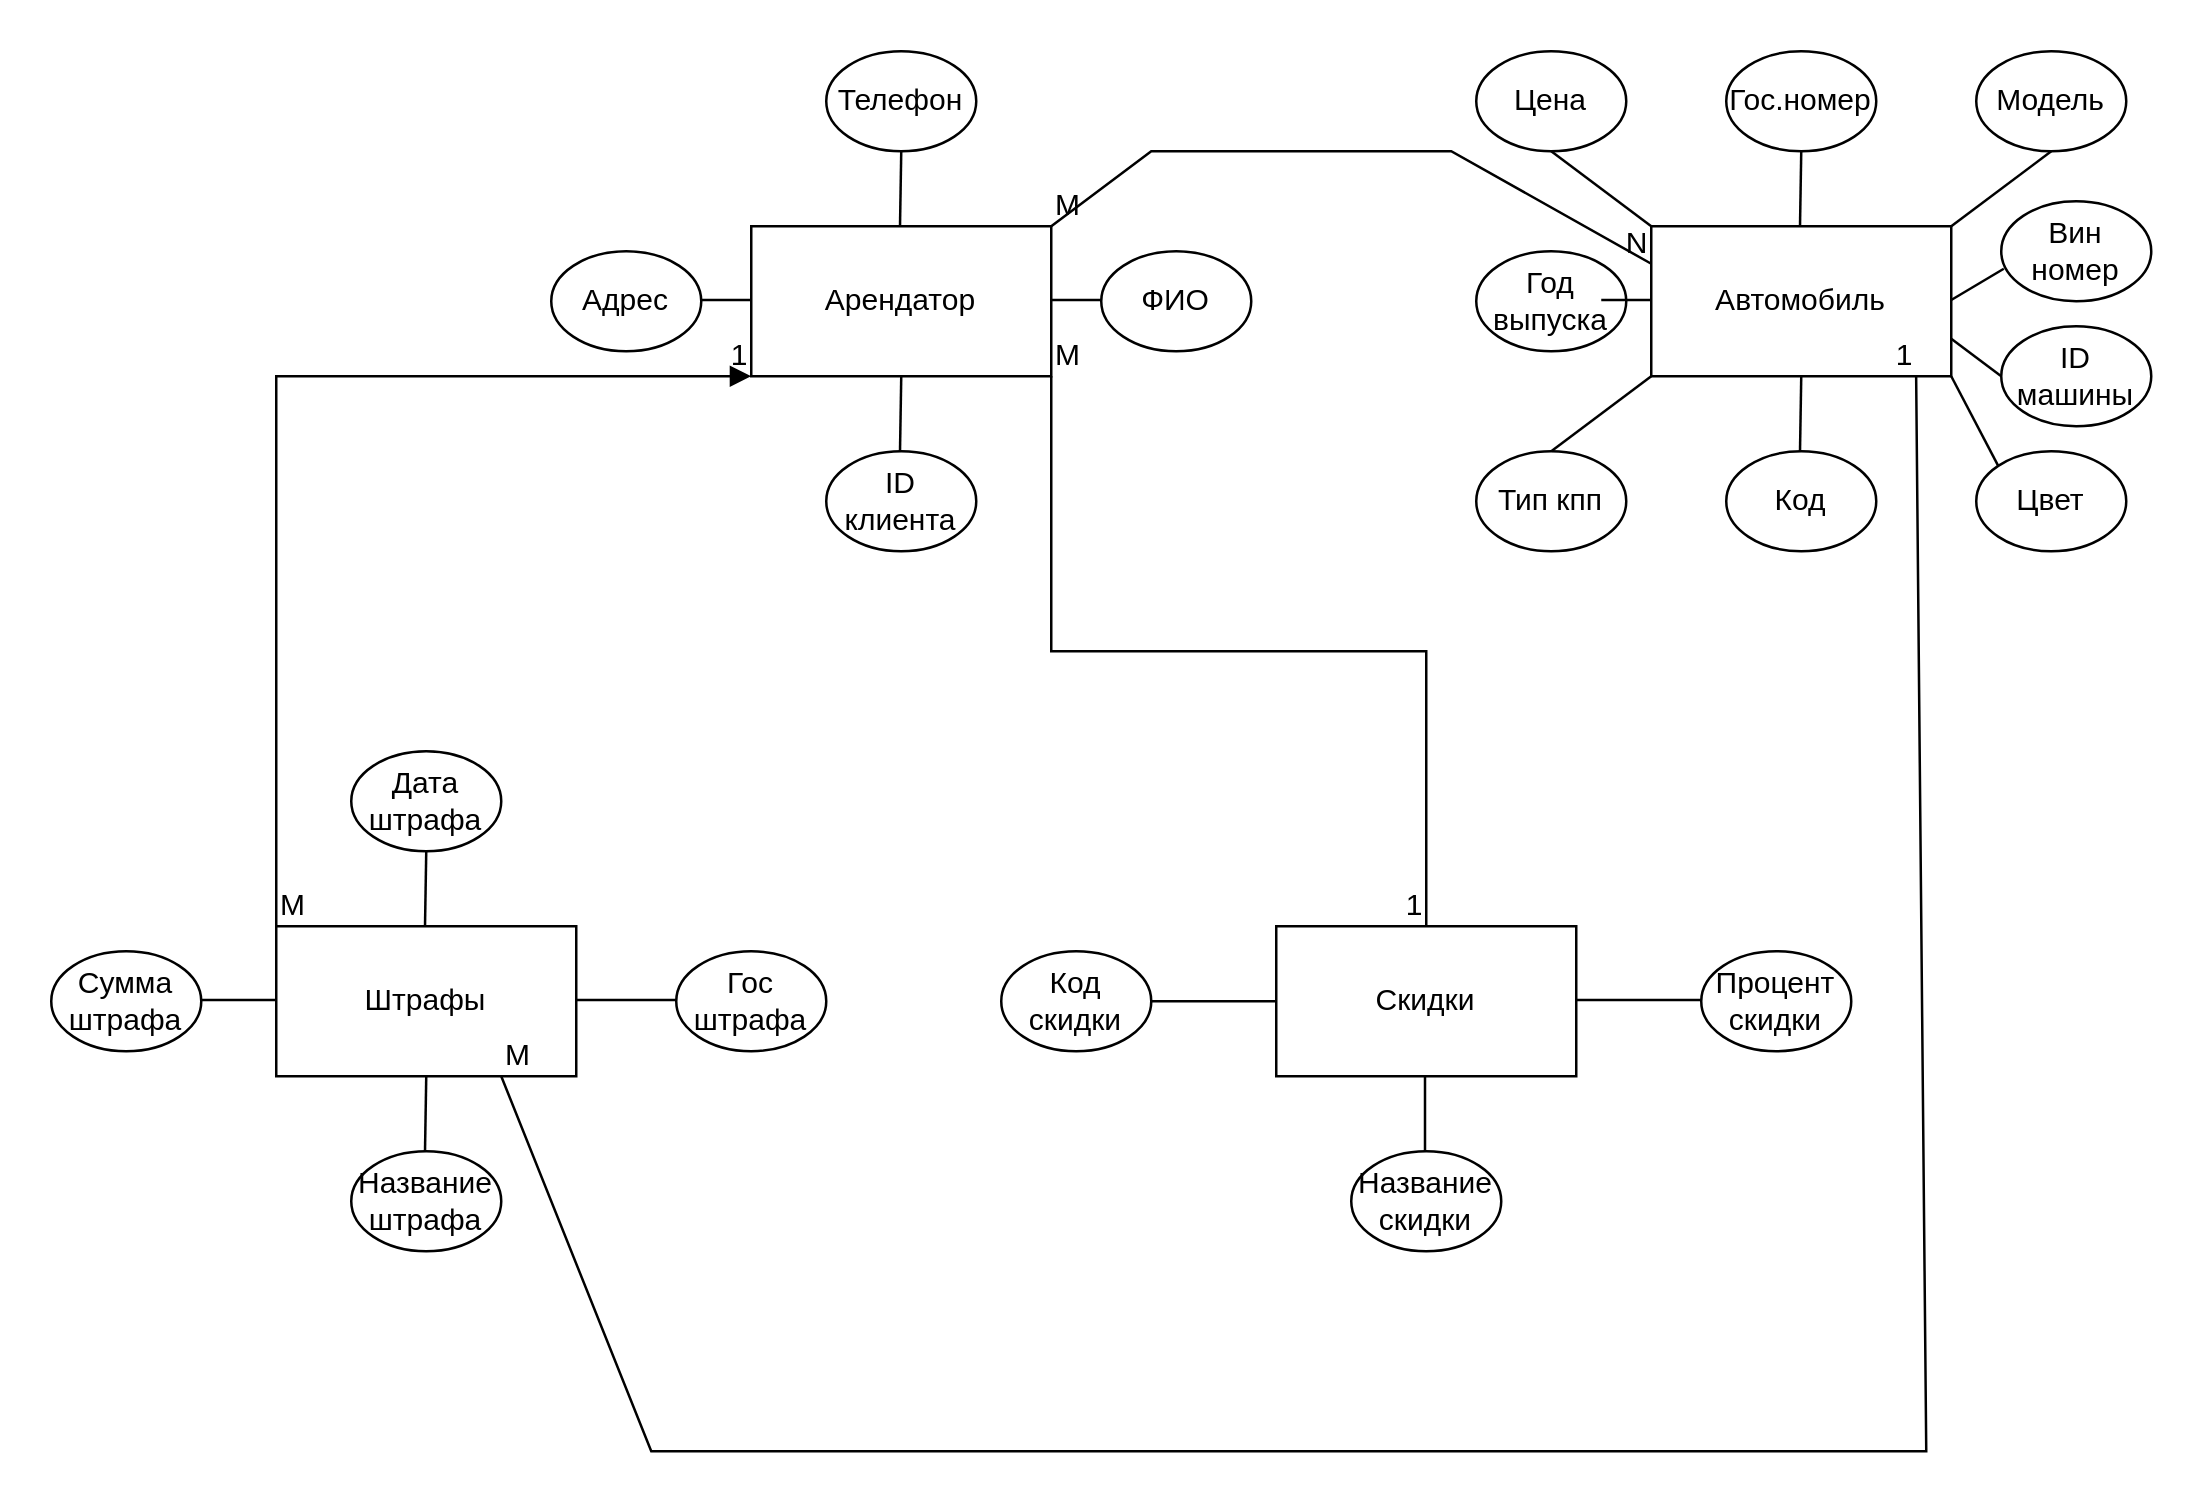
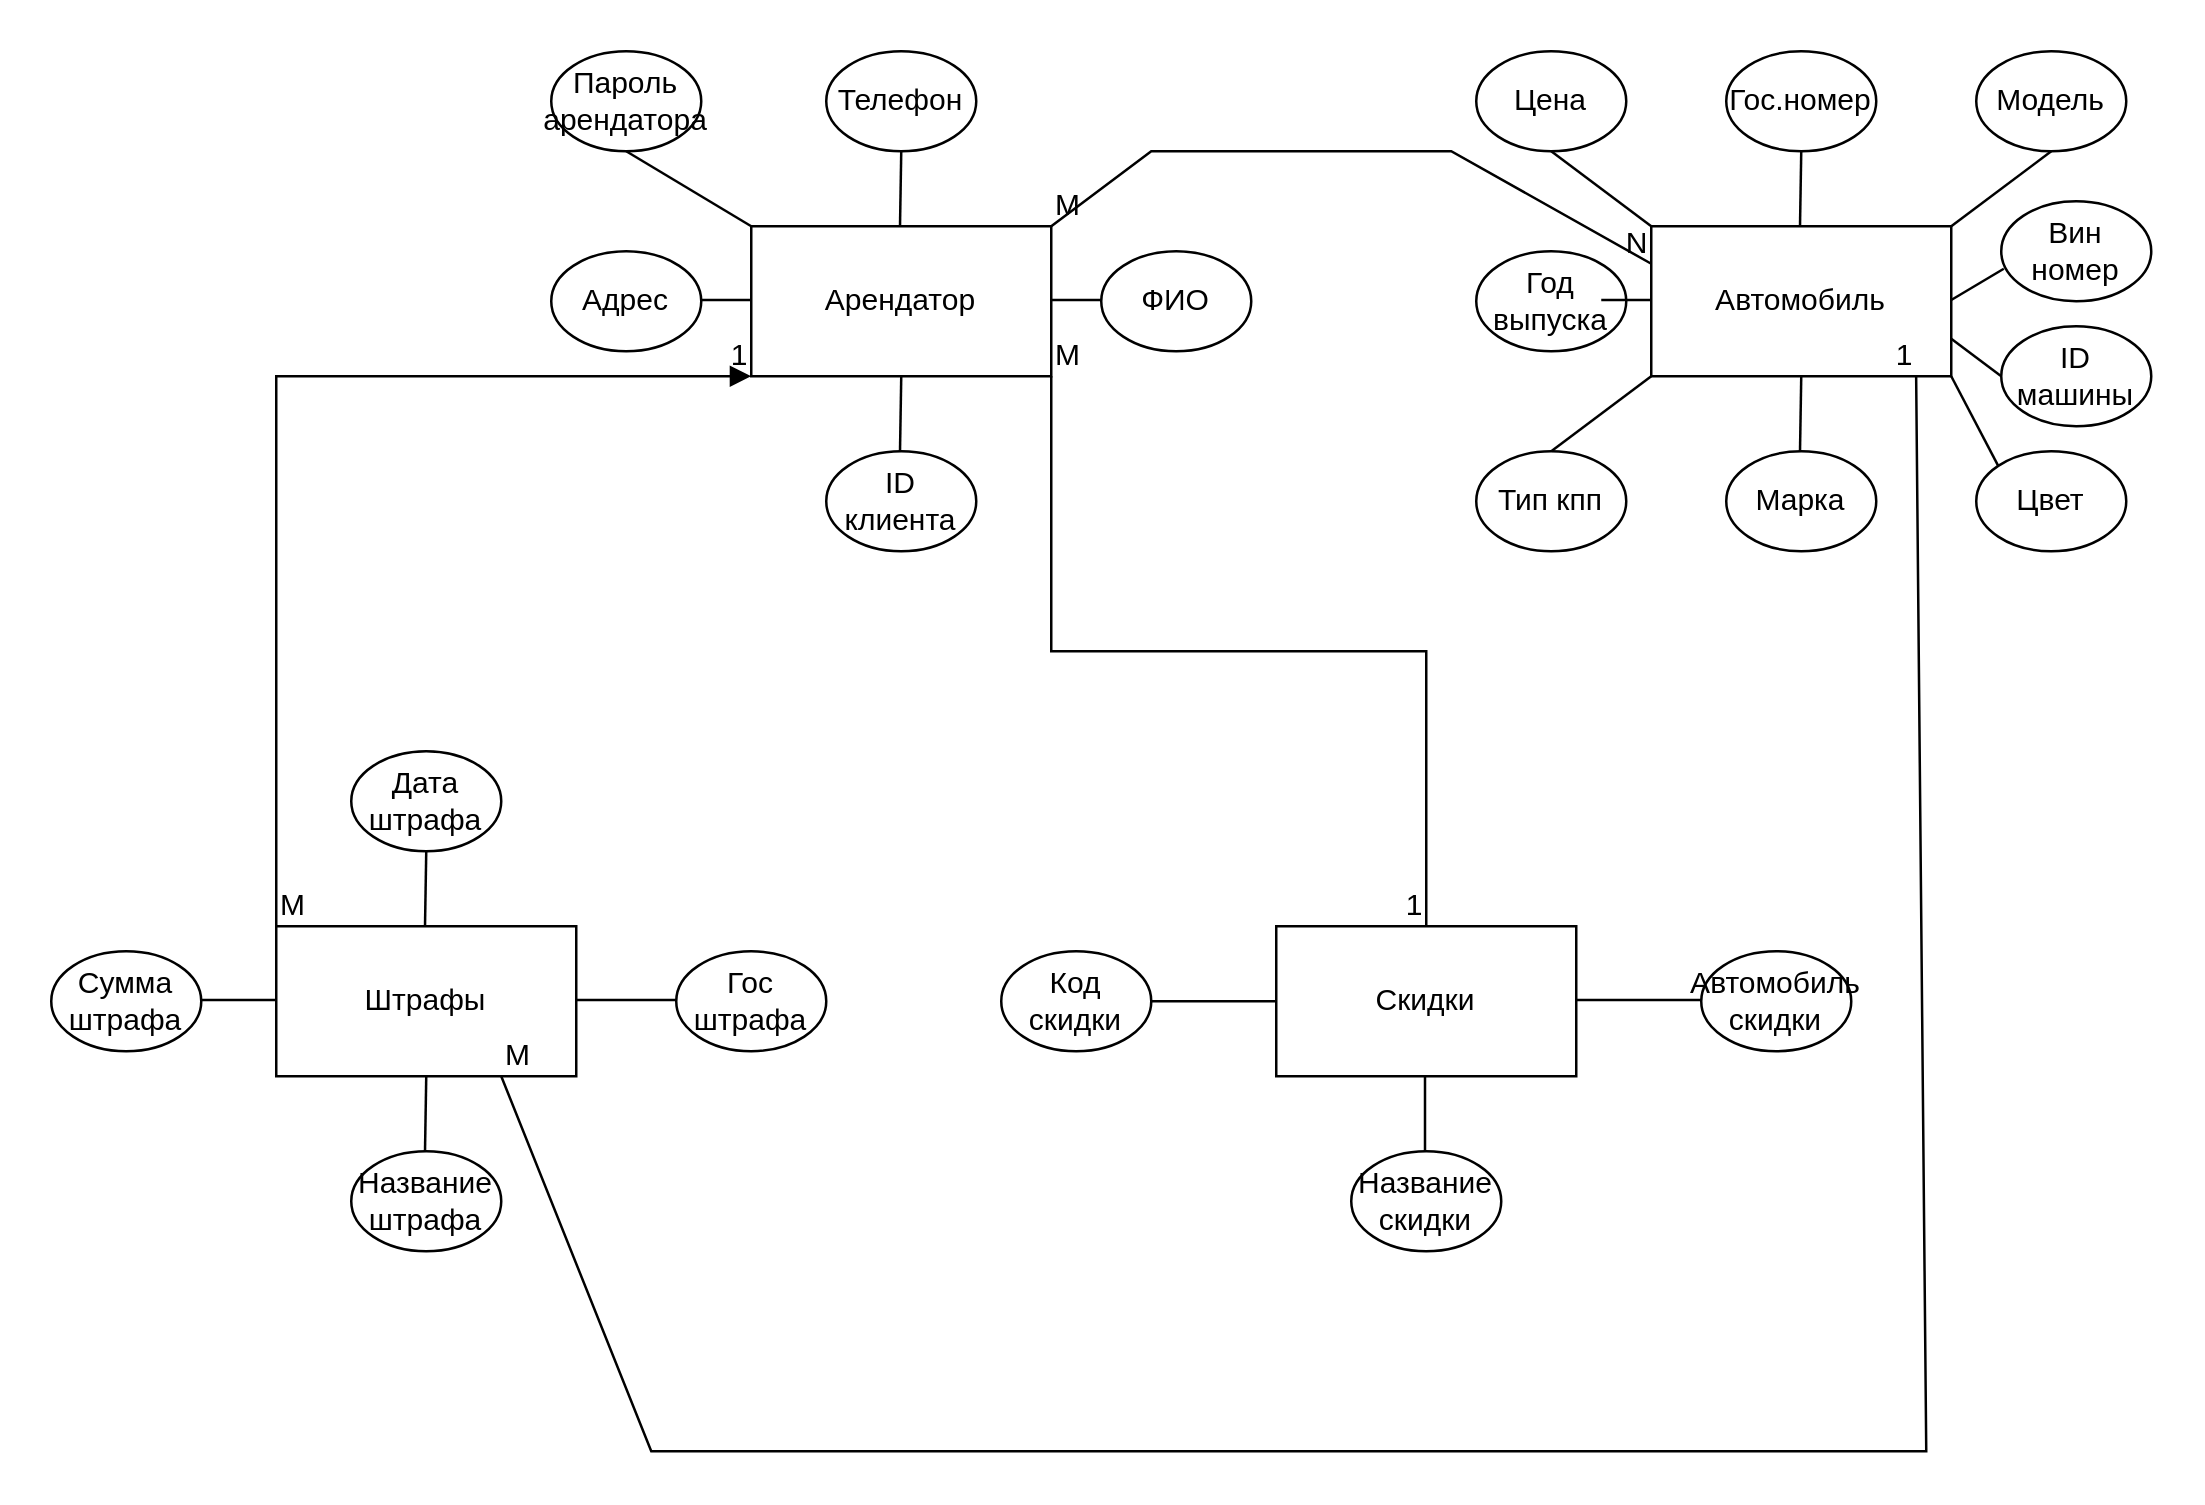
node "Пароль арендатора": added
edge "Пароль арендатора" -- "Арендатор": added
node "Код": label "Код" -> "Марка"
node "Процент скидки": label "Процент скидки" -> "Автомобиль скидки"
